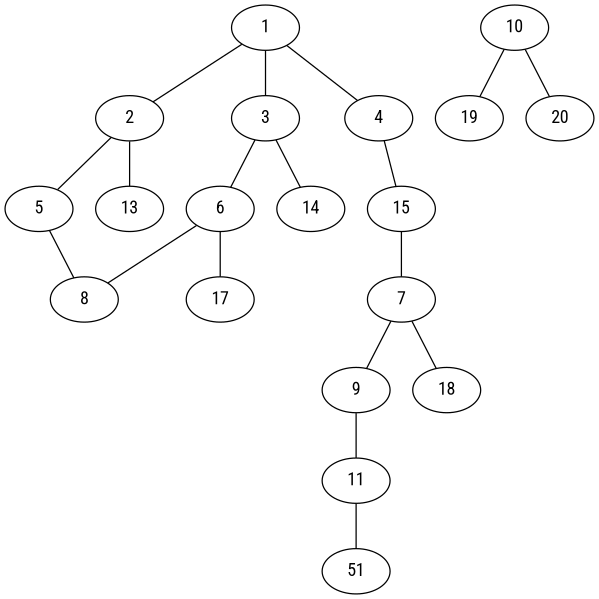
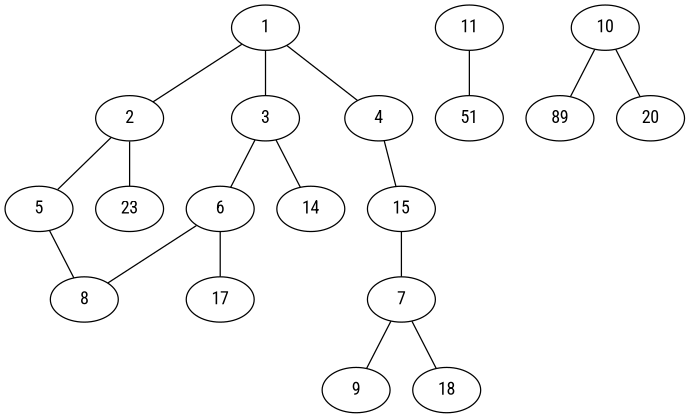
node "19": label "19" -> "89"
node "13": label "13" -> "23"
edge "9" -- "11": removed
